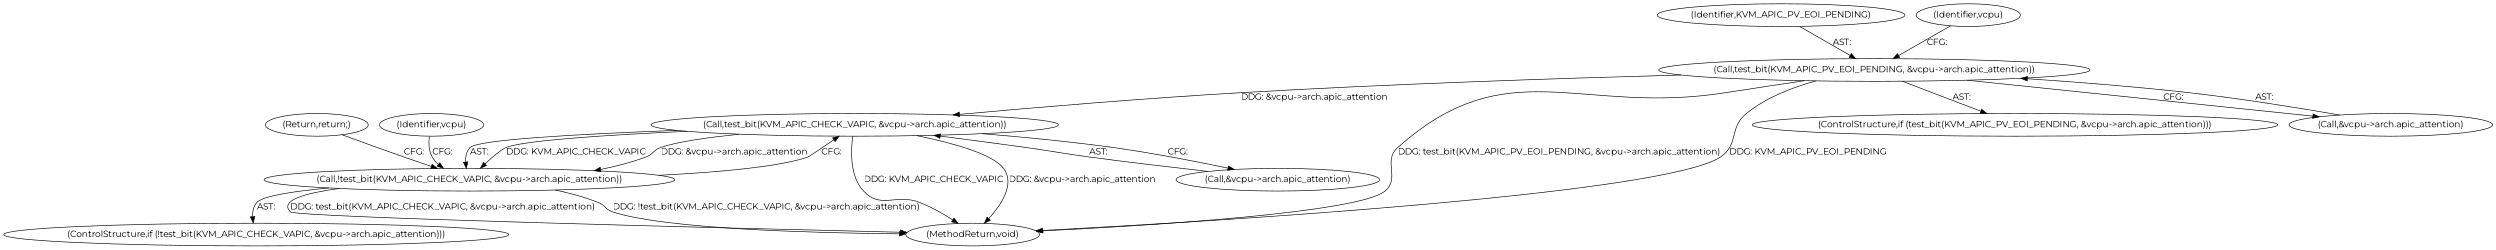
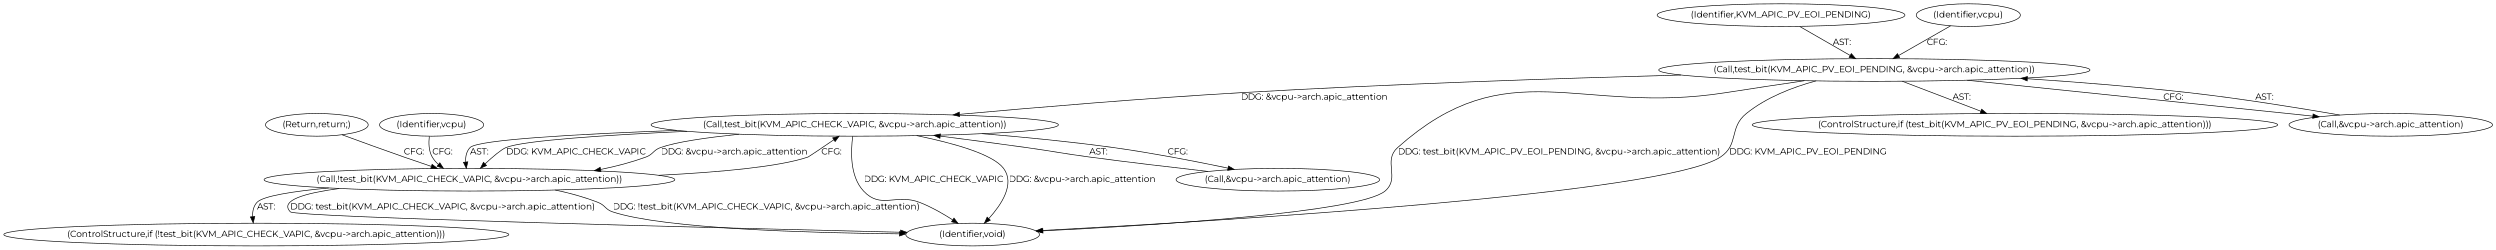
node "(MethodReturn,void)": label "(MethodReturn,void)" -> "(Identifier,void)"
